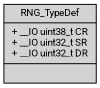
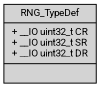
node "RNG_TypeDef": text "+ __IO uint38_t CR" -> "+ __IO uint32_t CR"
